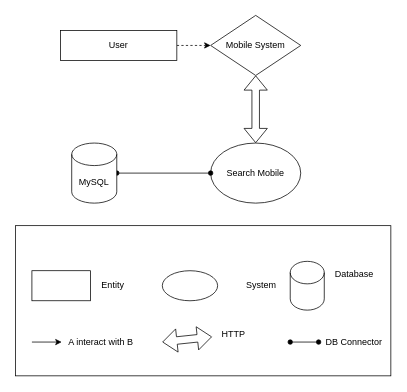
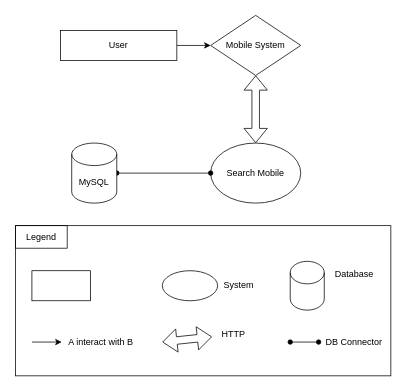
edge "User" -> "Mobile System": style dashed -> solid
node "Legend": added
node "Entity": removed
node "System": moved (261, 285) -> (239, 285)
